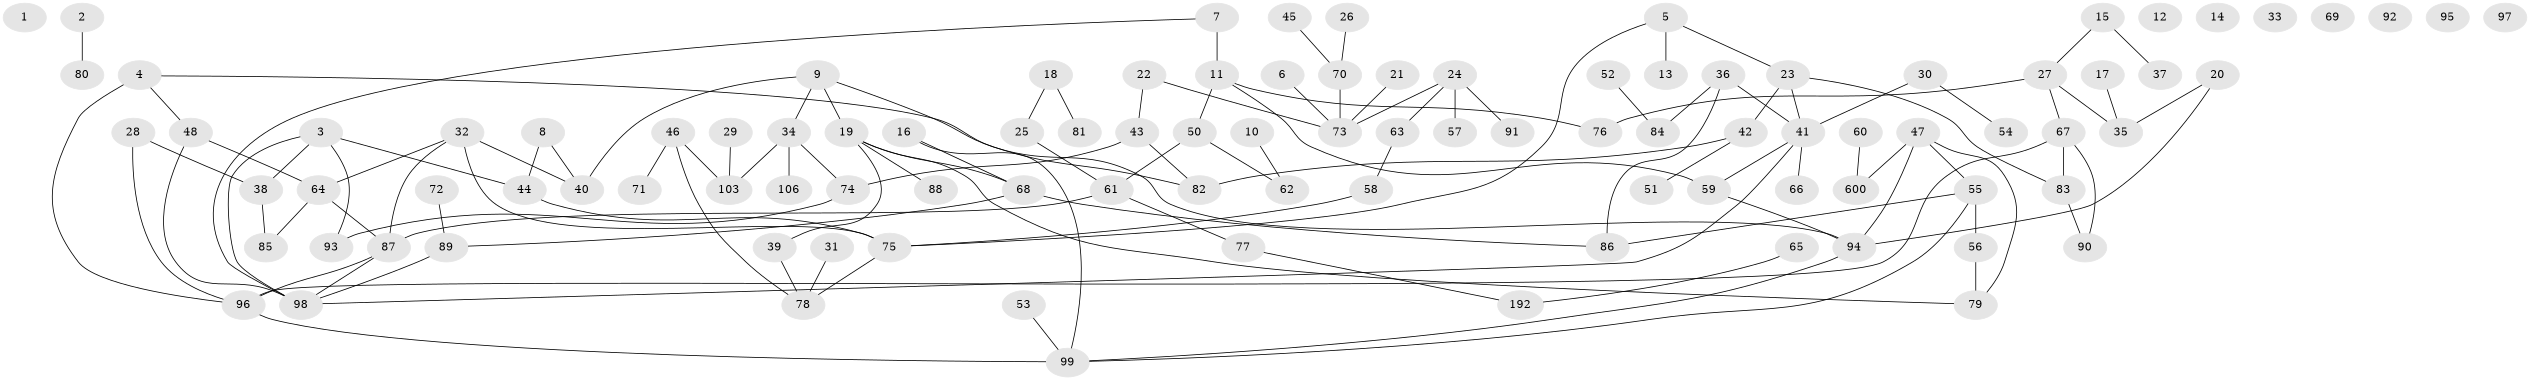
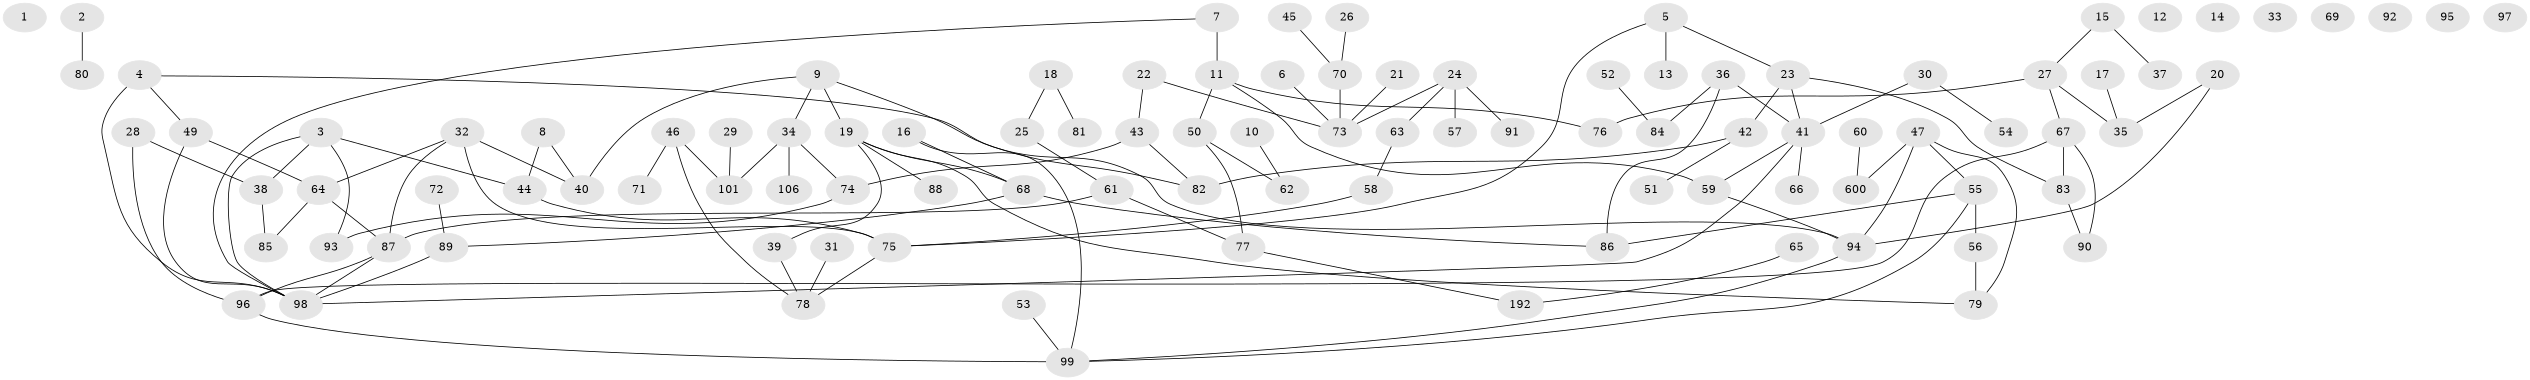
node "48": label "48" -> "49"
edge "50" -- "61": now "50" -- "77"
node "103": label "103" -> "101"
edge "4" -- "96": now "4" -- "98"
